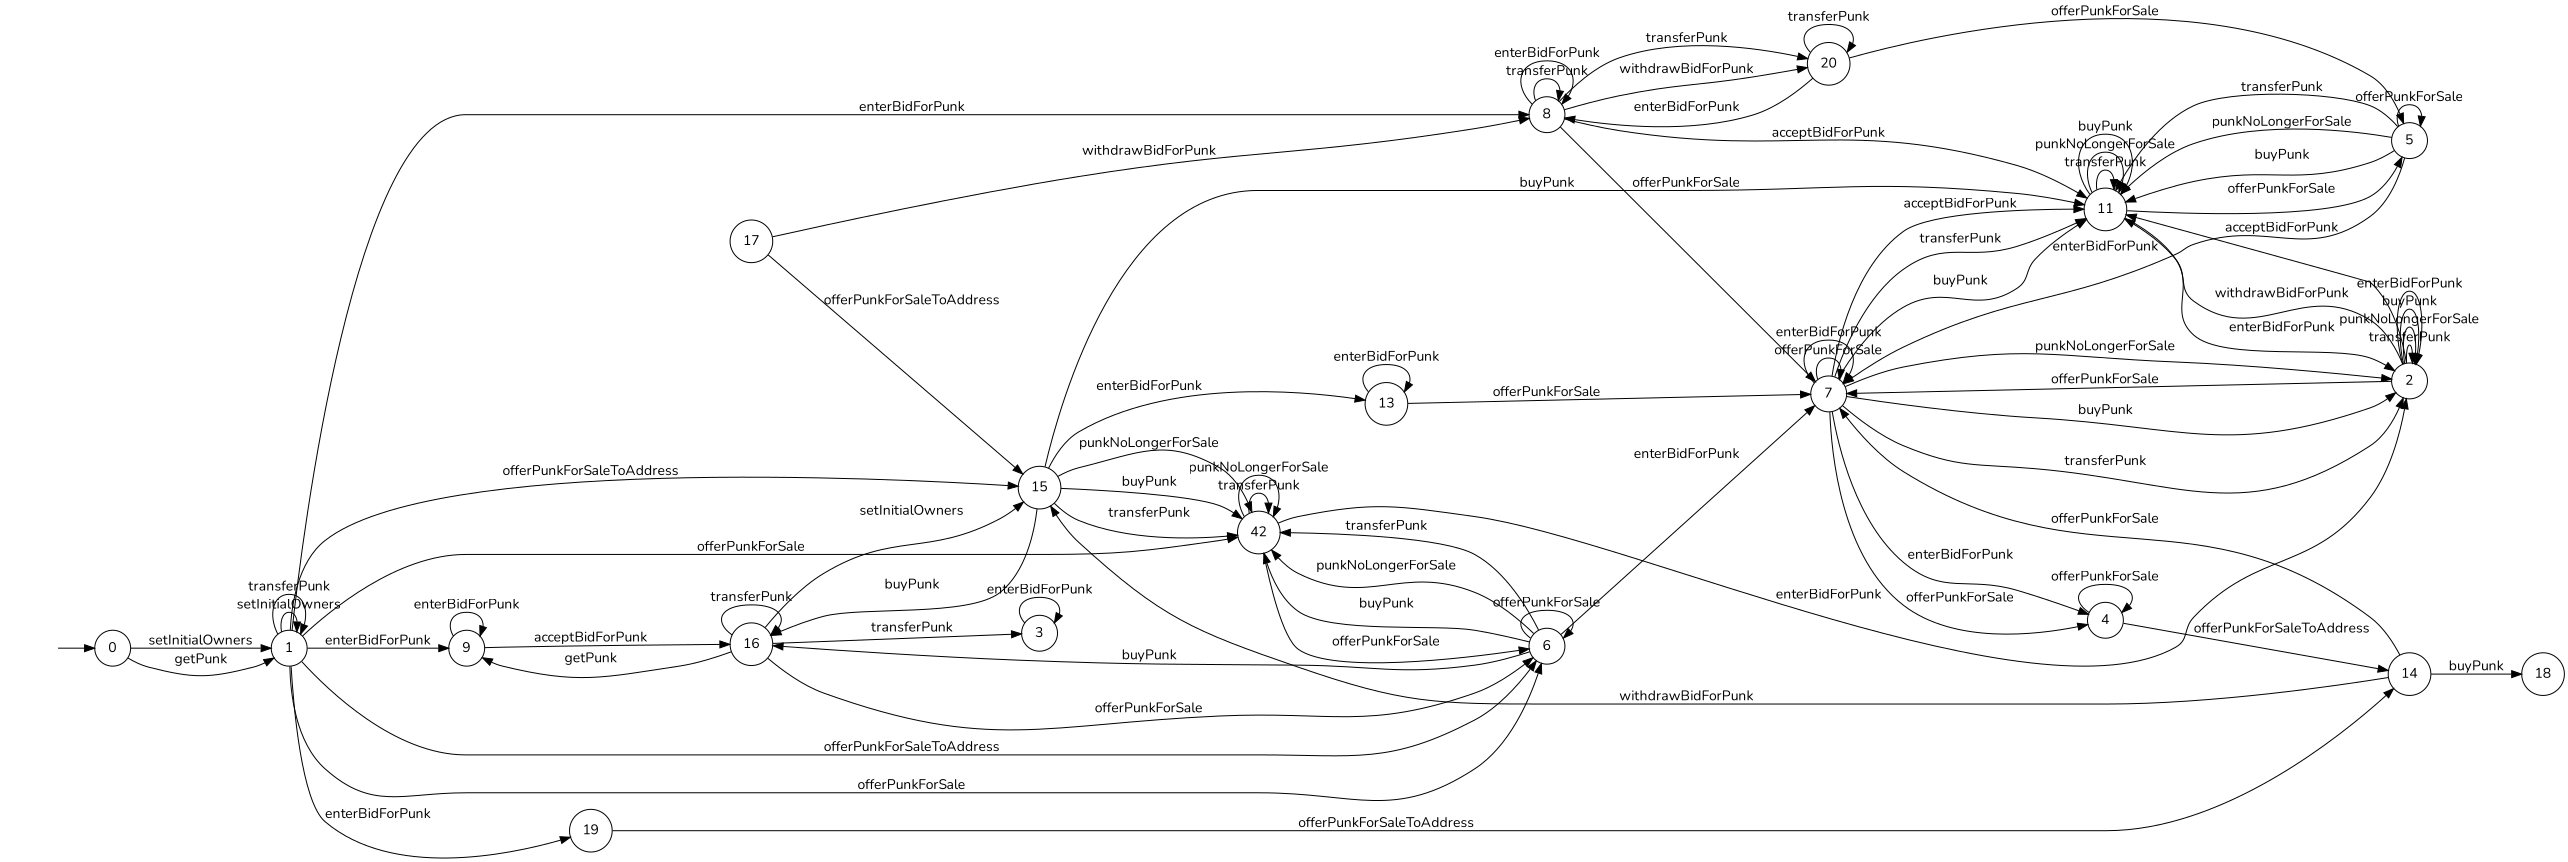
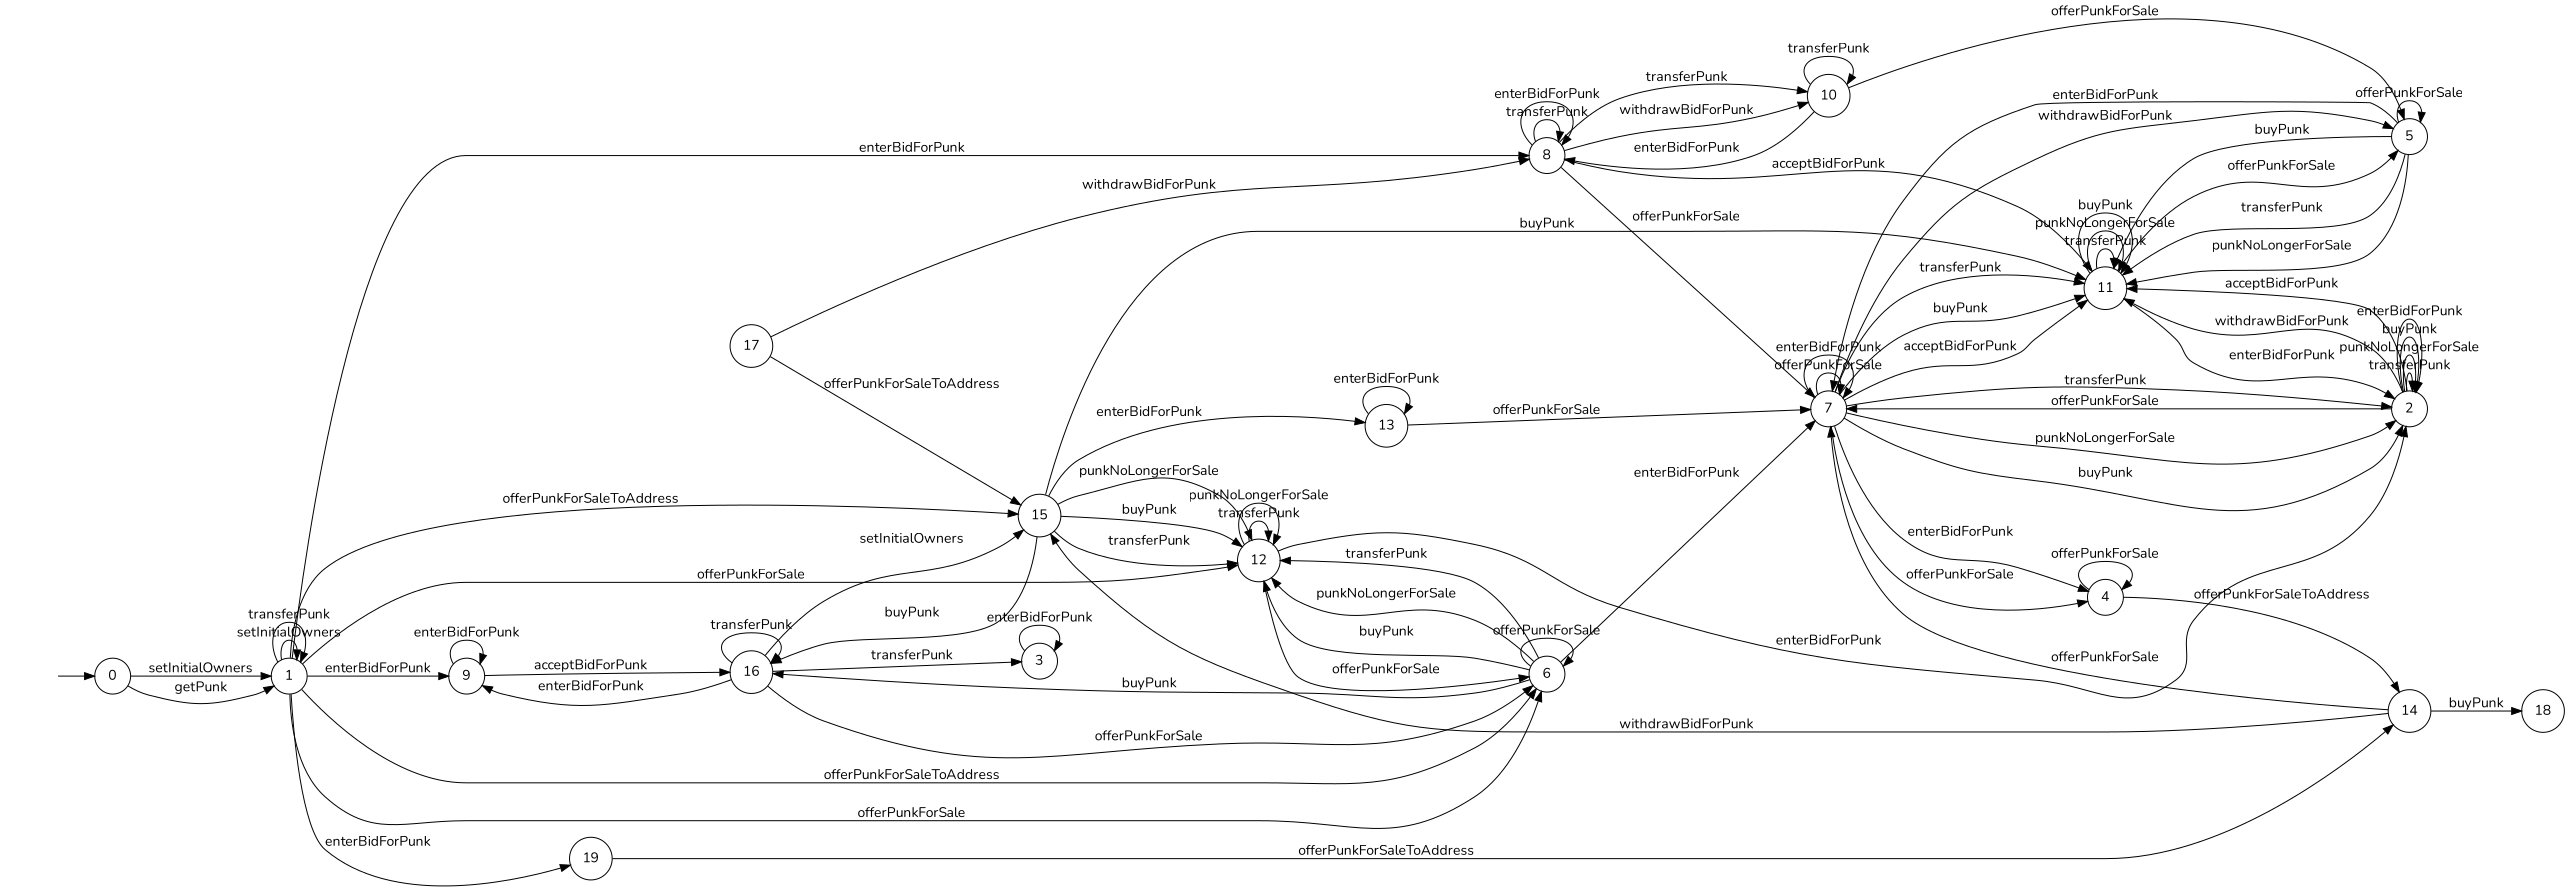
node "20": label "20" -> "10"
edge "7" -> "5": added, label "withdrawBidForPunk"
node "42": label "42" -> "12"
edge "16" -> "9": label "getPunk" -> "enterBidForPunk"
